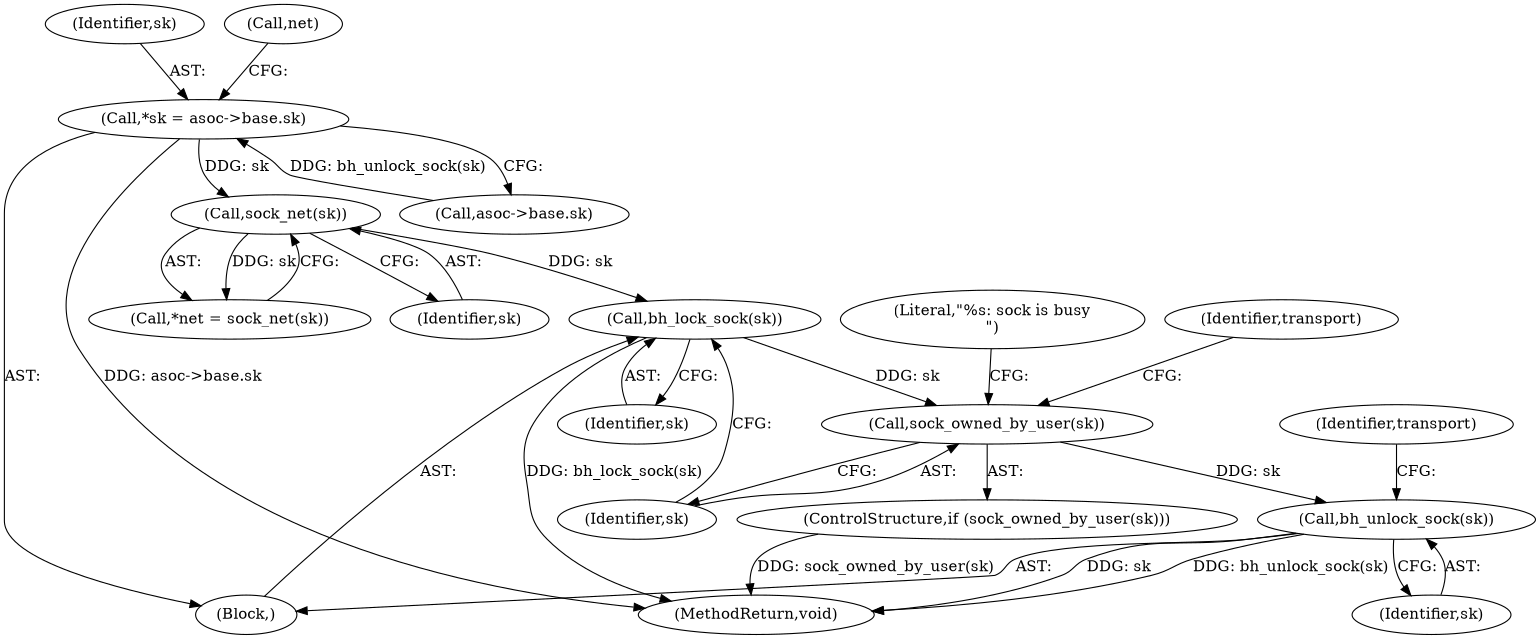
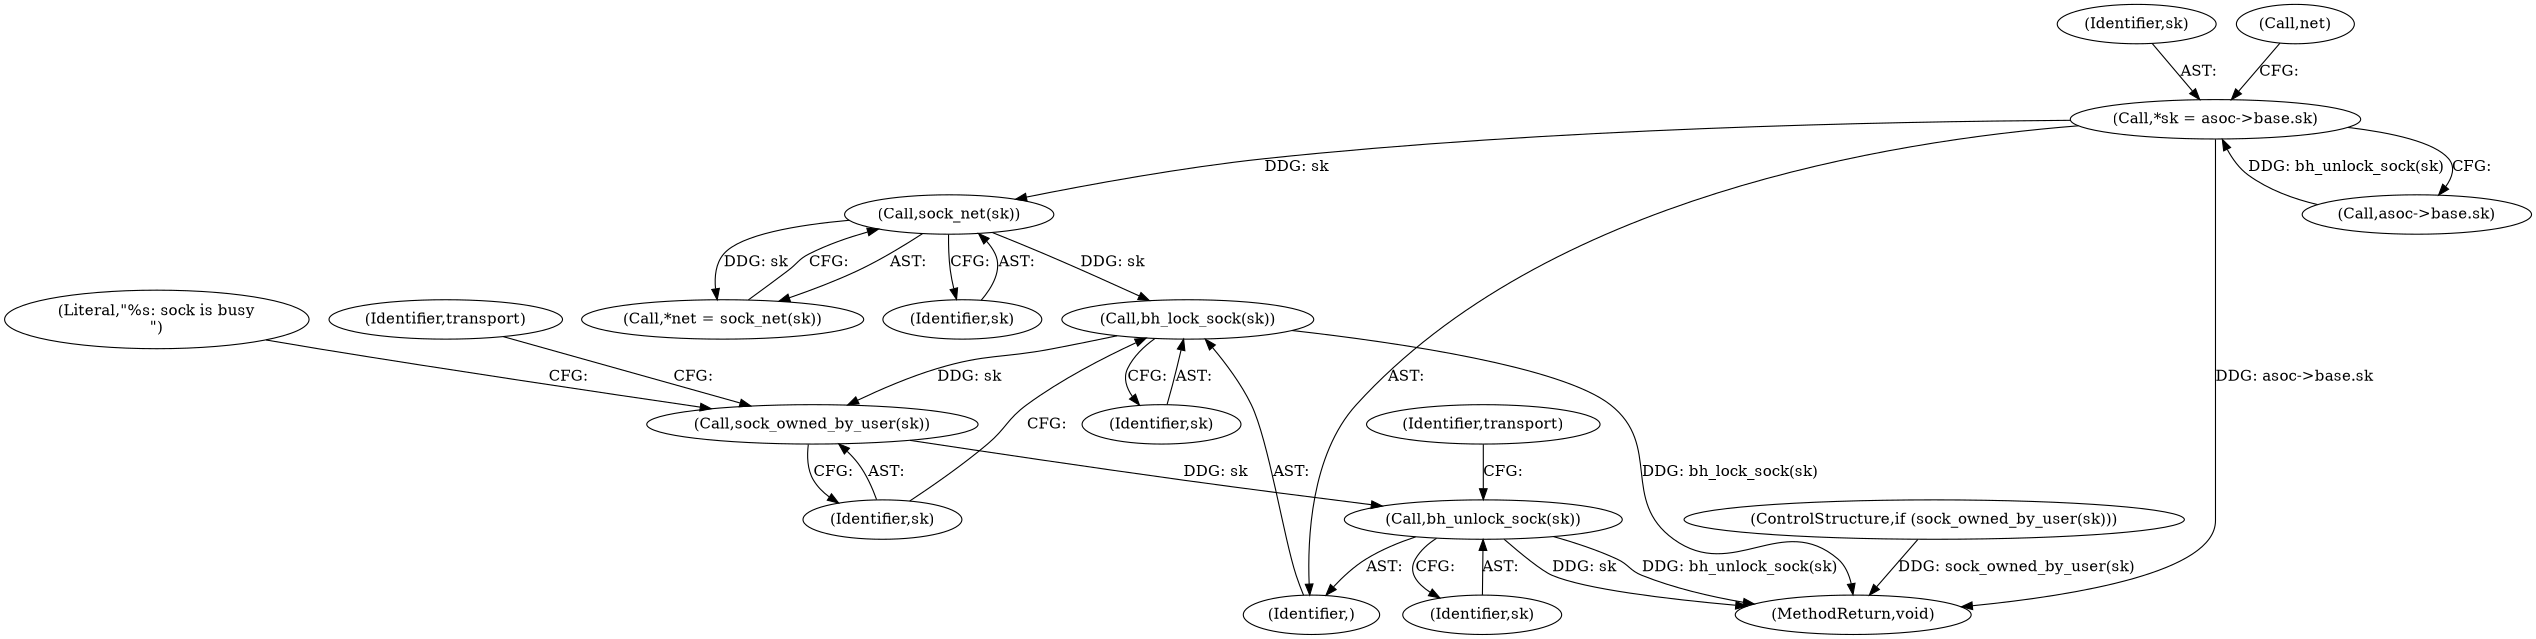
edge "(Call,sock_owned_by_user(sk))" -> "(ControlStructure,if (sock_owned_by_user(sk)))": removed, label "AST:"
node "(Block,)": label "(Block,)" -> "(Identifier,)"
